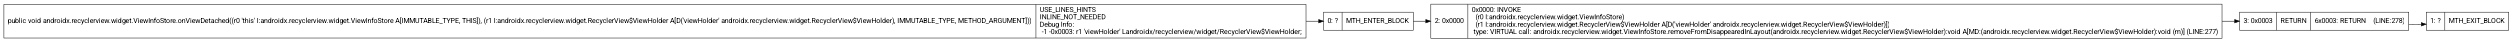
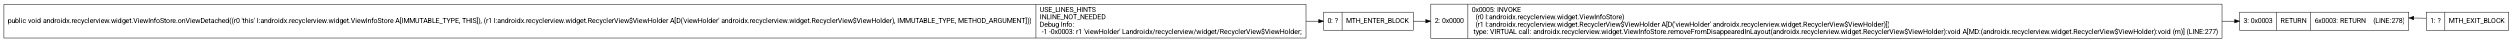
node "2: 0x0000": text "0x0000: INVOKE" -> "0x0005: INVOKE"
edge "3: 0x0003" -> "1: ?": reversed
